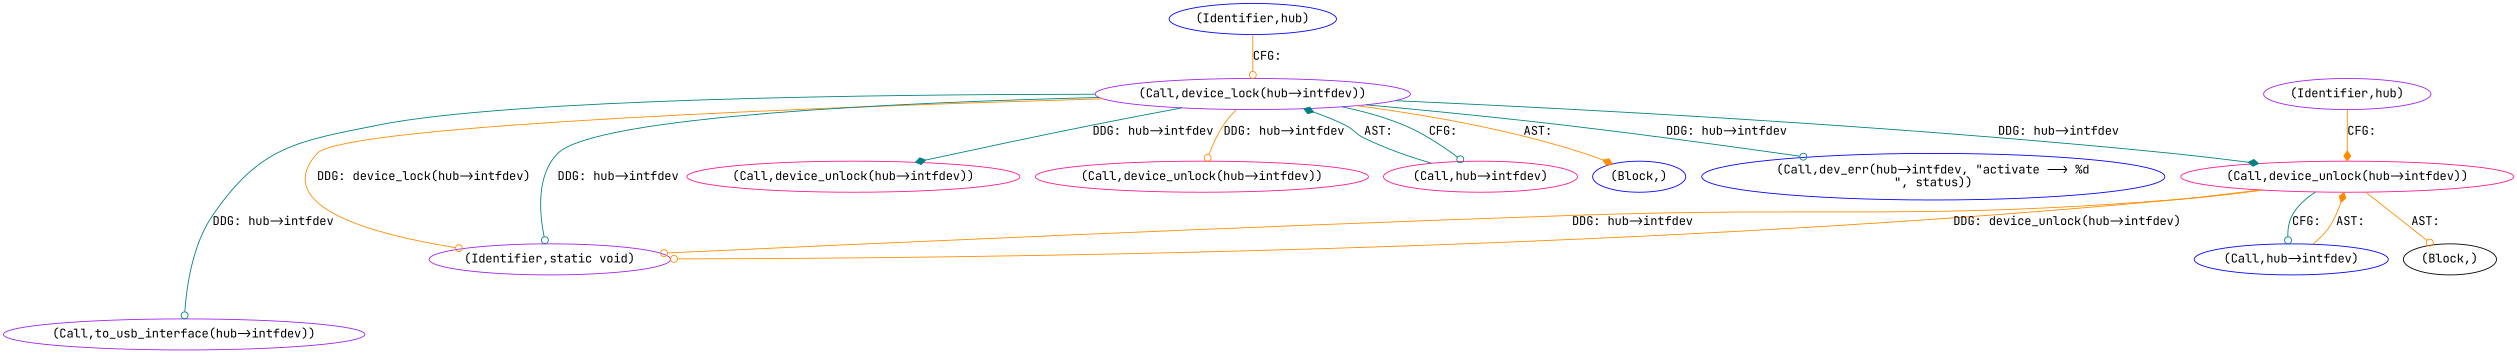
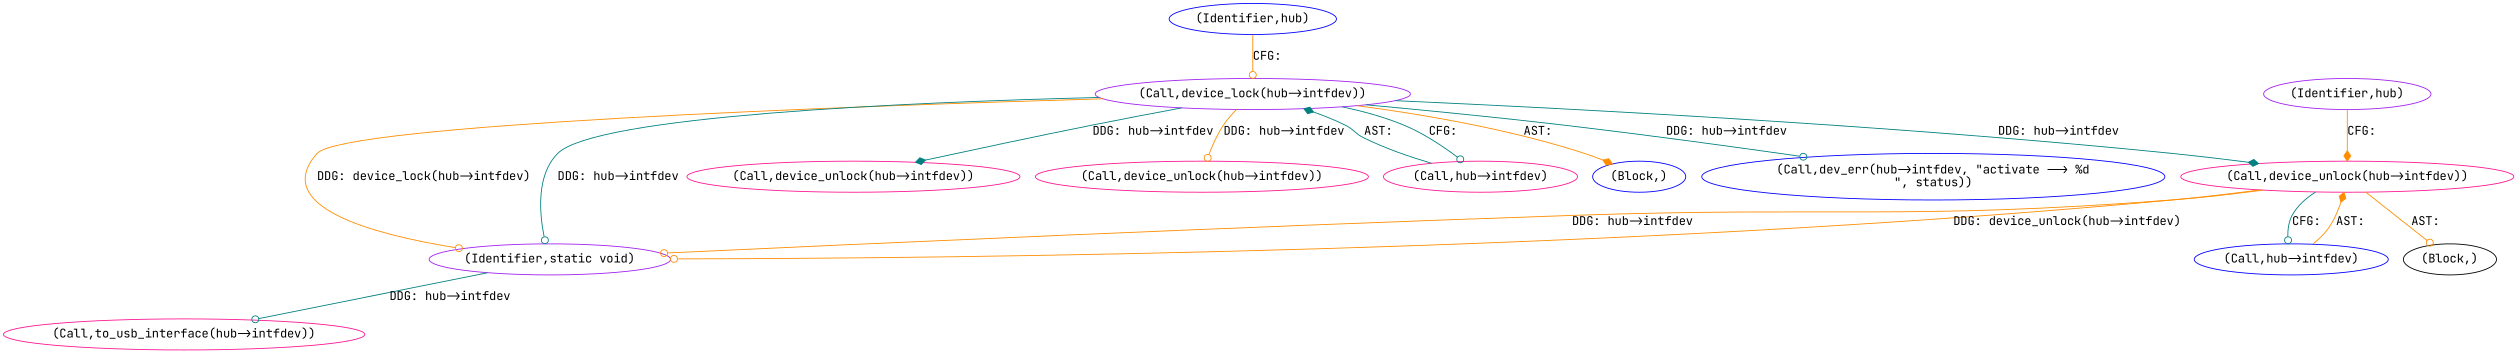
edge "(Call,device_lock(hub->intfdev))" -> "(Call,to_usb_interface(hub->intfdev))": now "(Identifier,static void)" -> "(Call,to_usb_interface(hub->intfdev))"
node "(Call,to_usb_interface(hub->intfdev))": color purple -> deeppink
